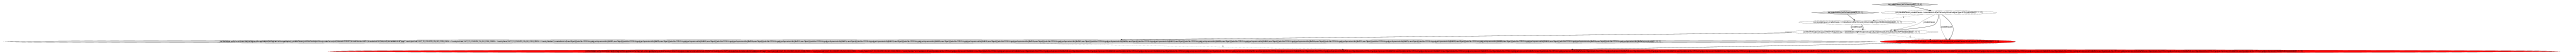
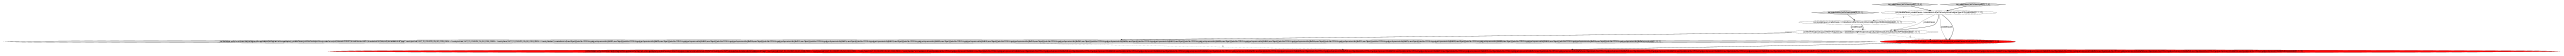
node "test_makeCursors_factToCountryLeft['0', '1', '0']": added
